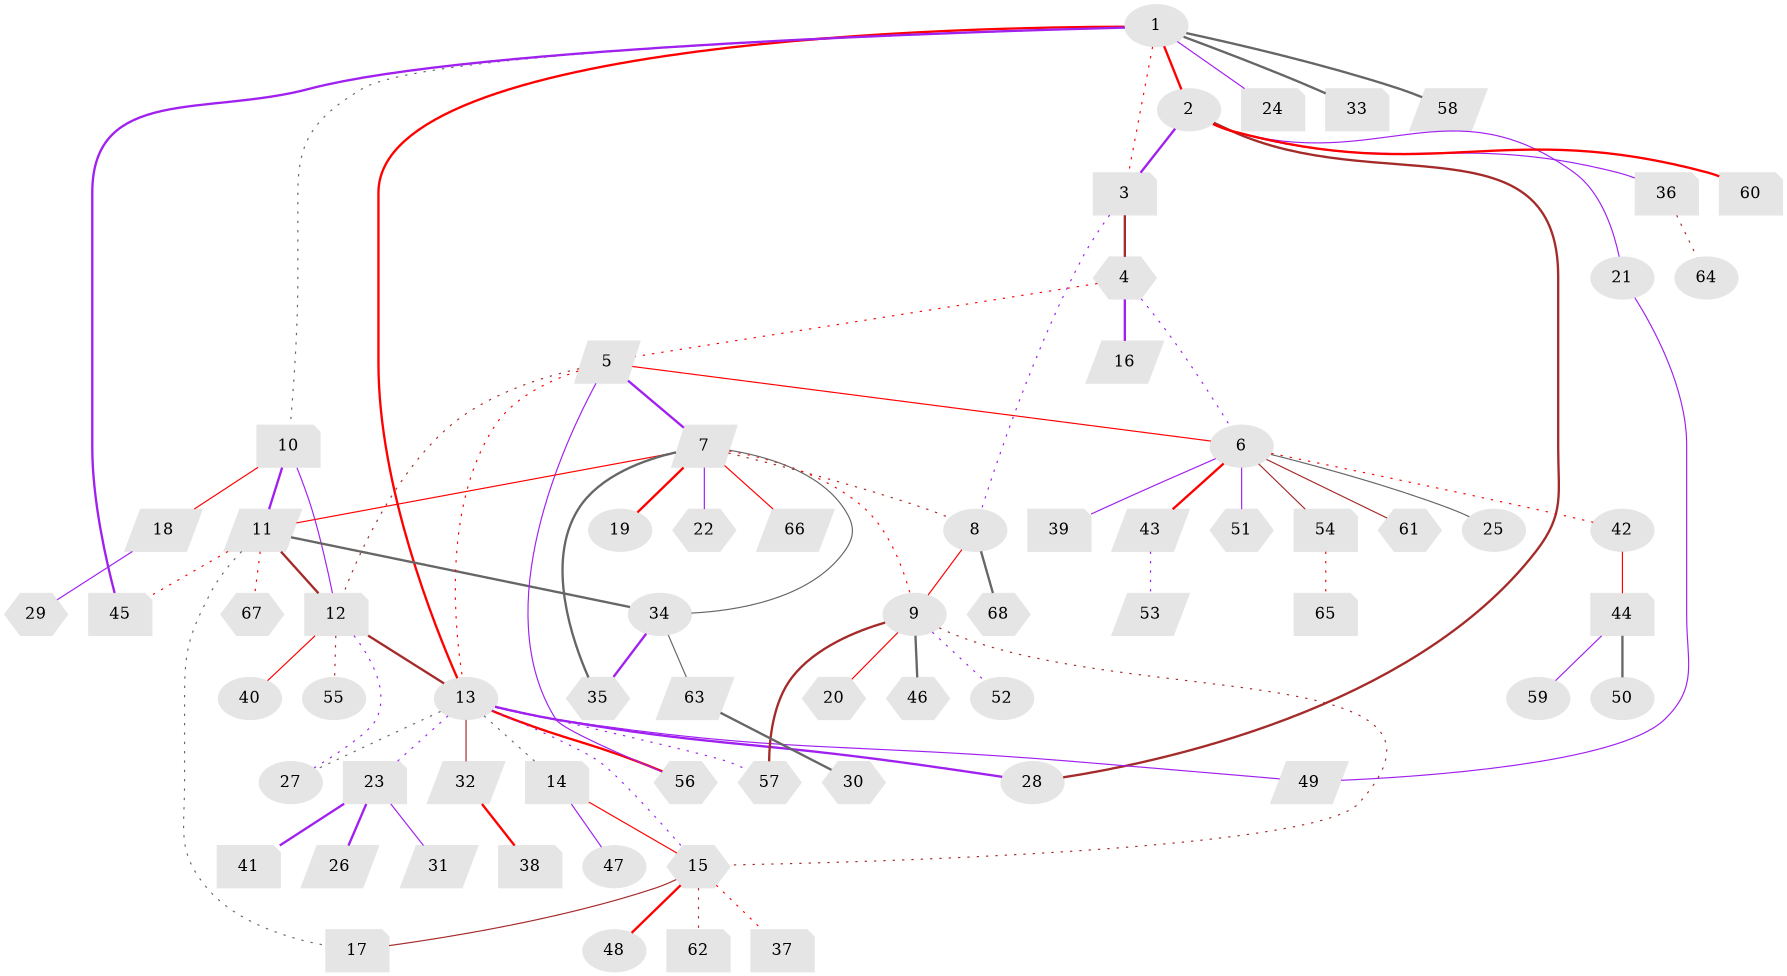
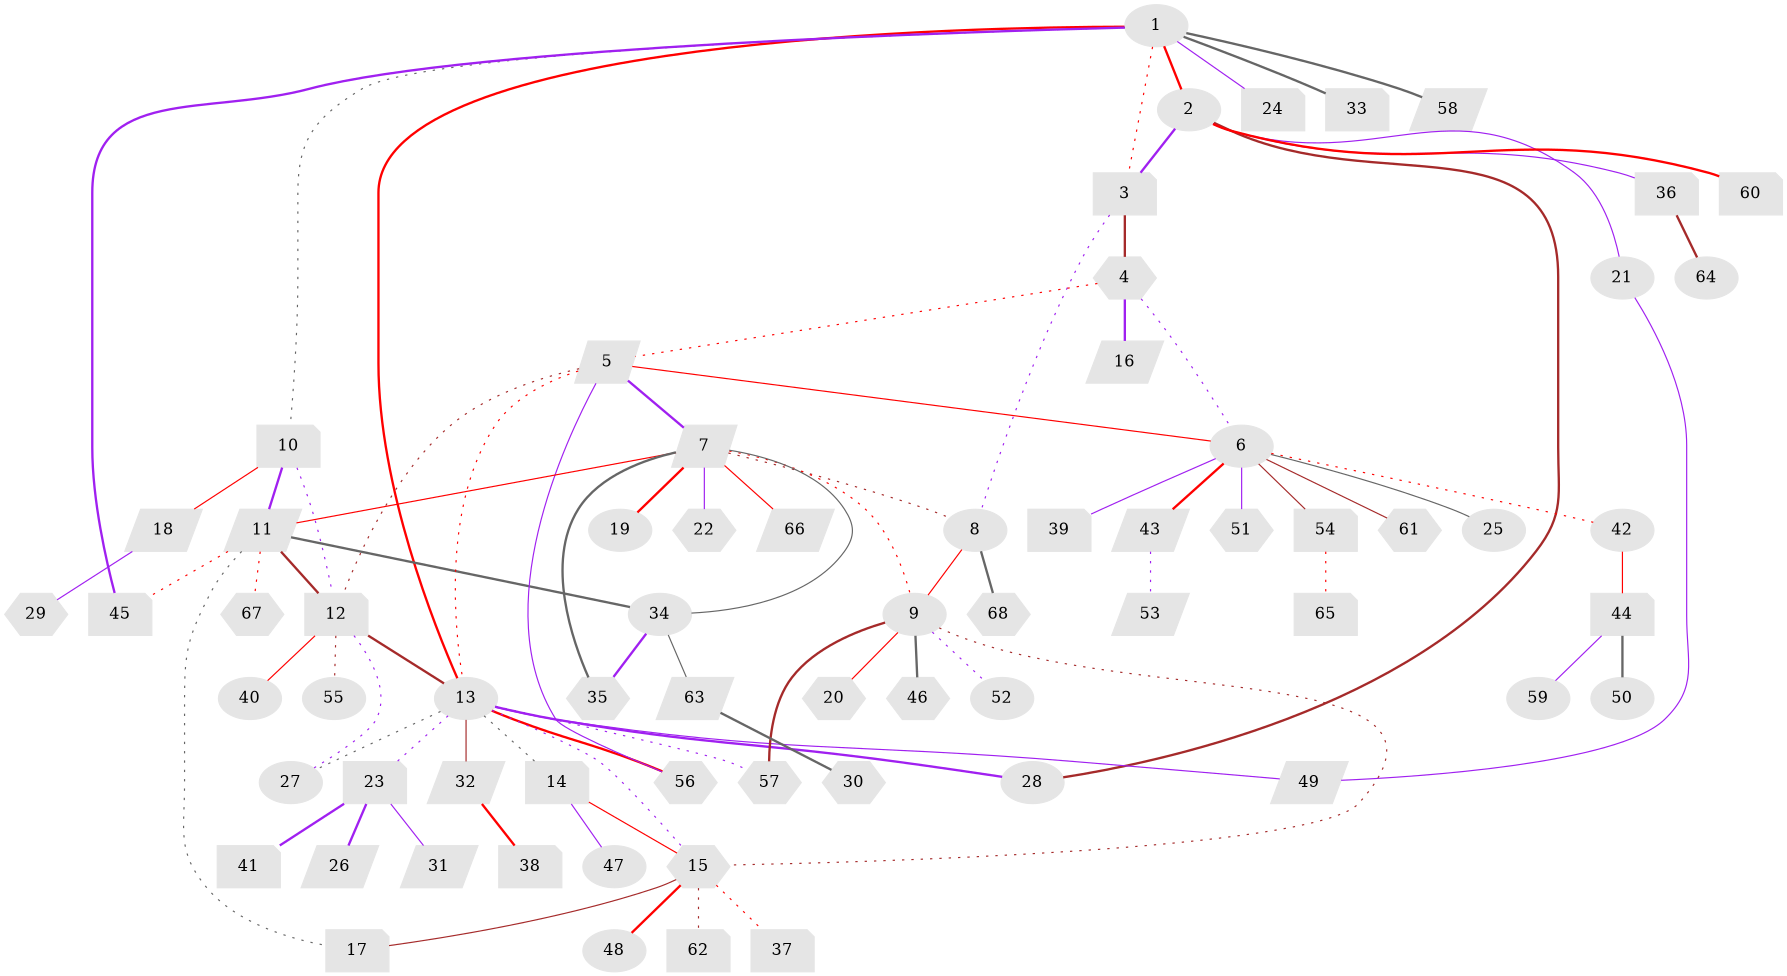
edge "36" -- "64": style dotted -> bold
edge "10" -- "12": style solid -> dotted
